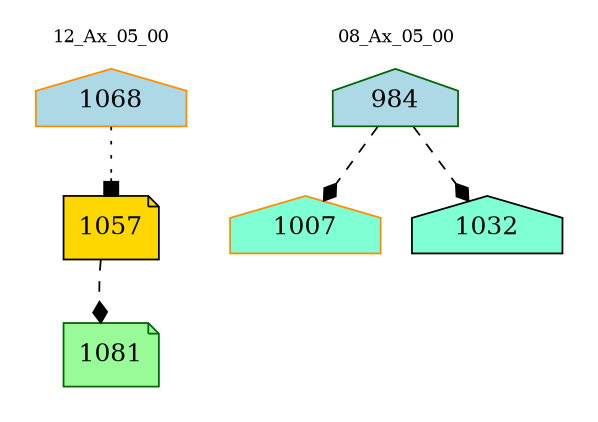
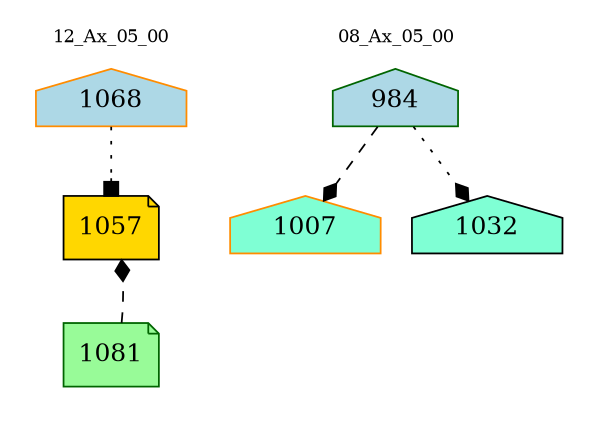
edge "984" -> "1032": style dashed -> dotted
edge "1057" -> "1081": reversed
